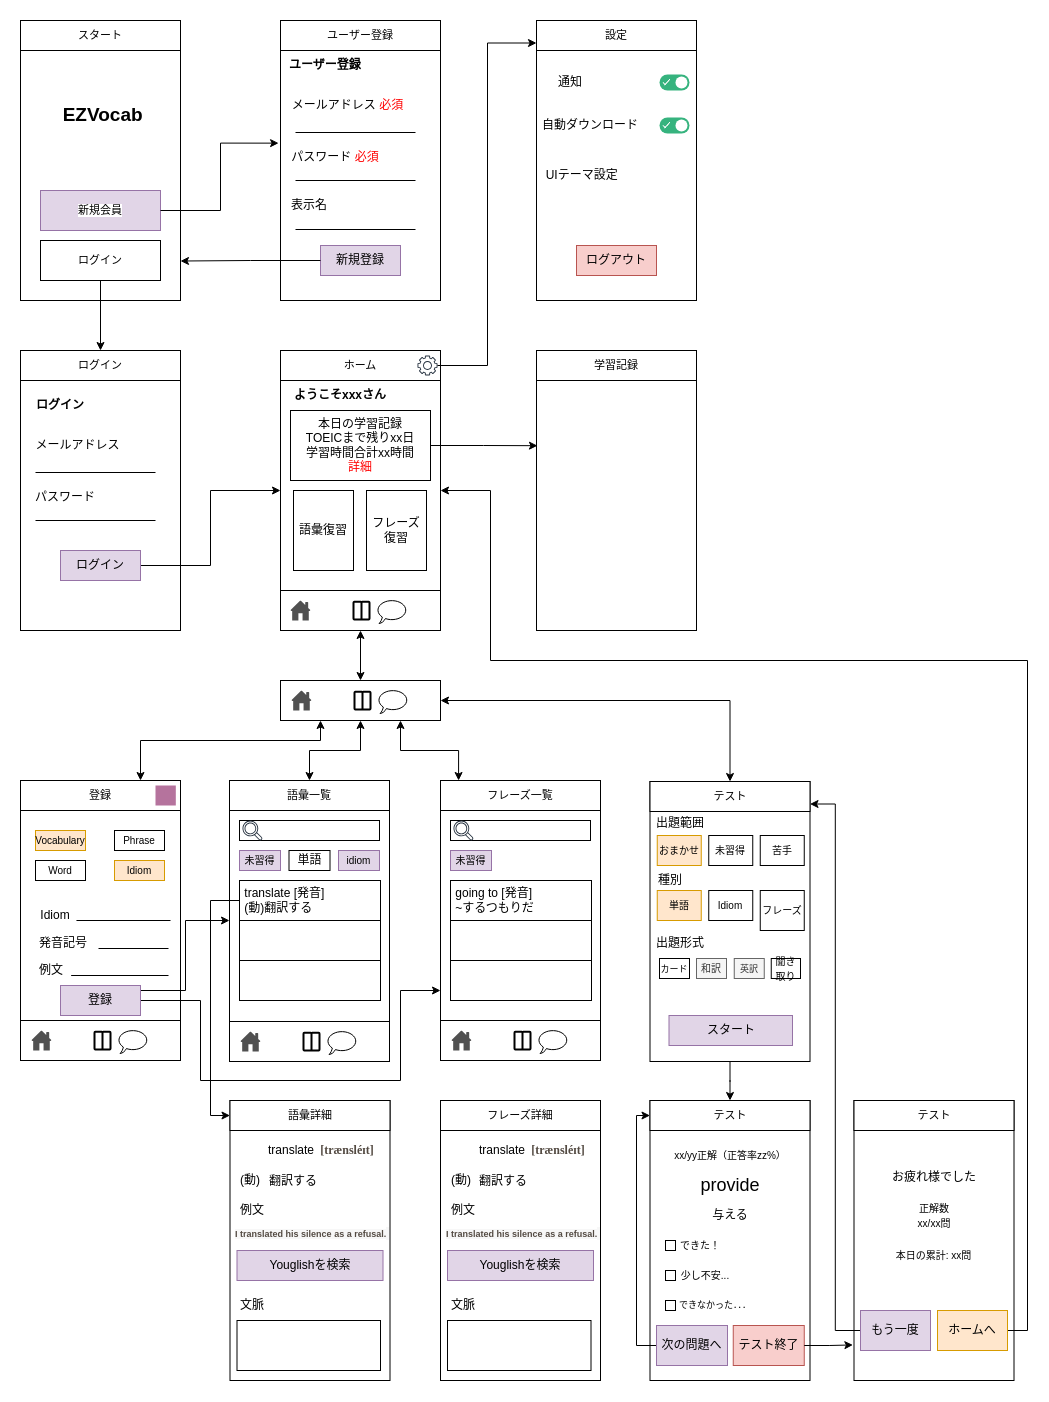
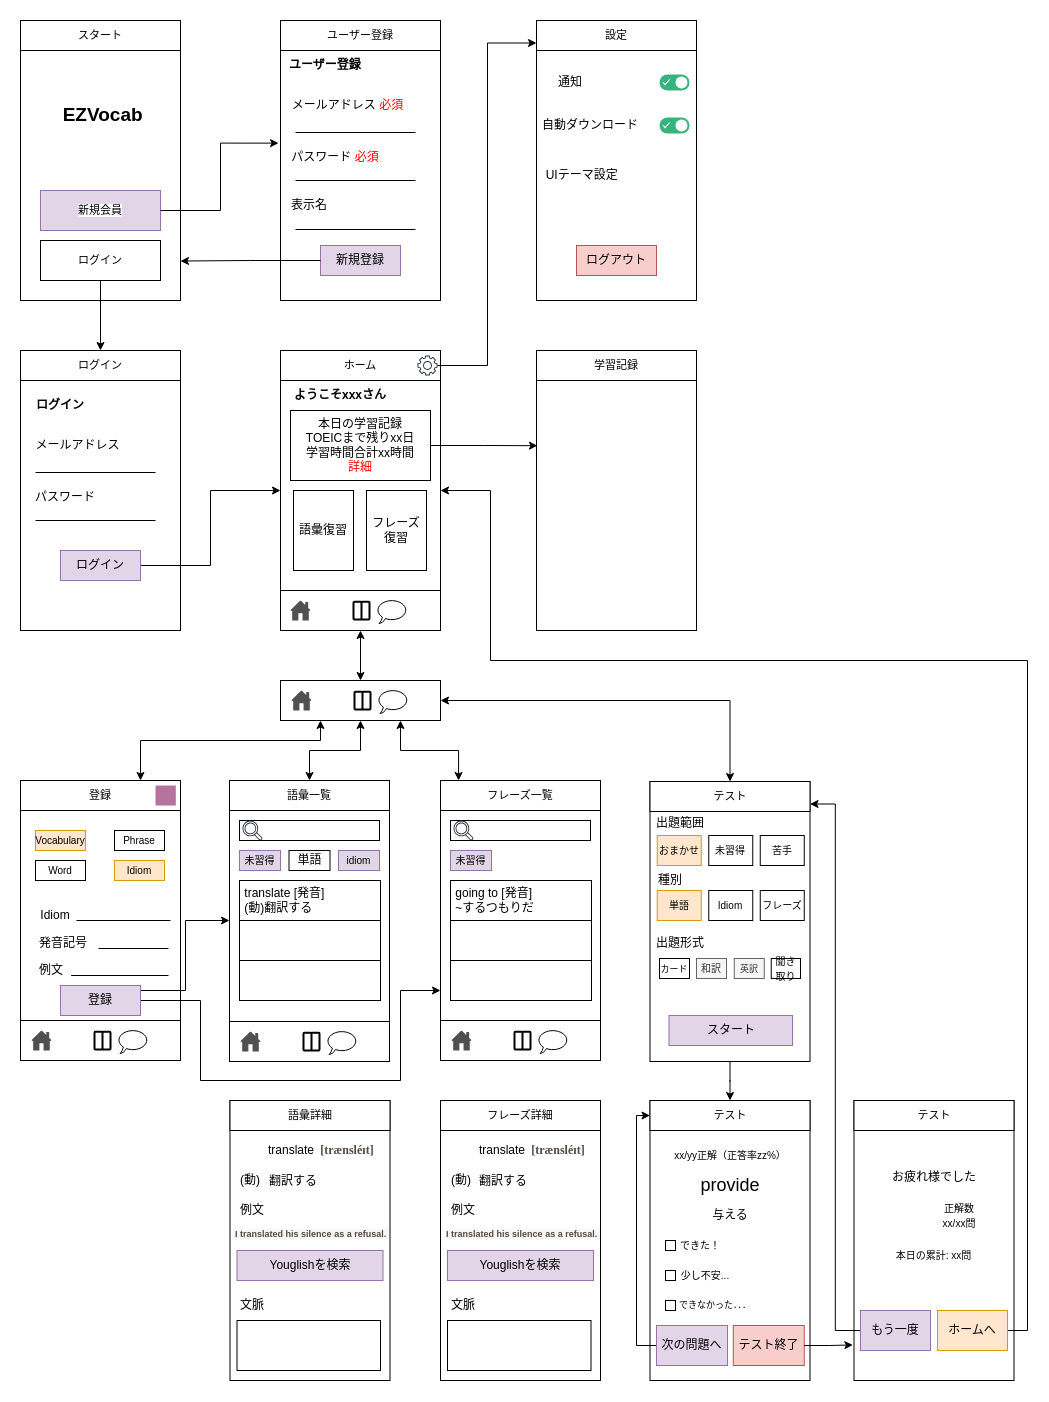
node "フレーズ": size 44x40 -> 44x30
edge "translate [発音] (動)翻訳する" -> "語彙詳細": removed
node "正解数 xx/xx問": moved (934, 1216) -> (959, 1216)
